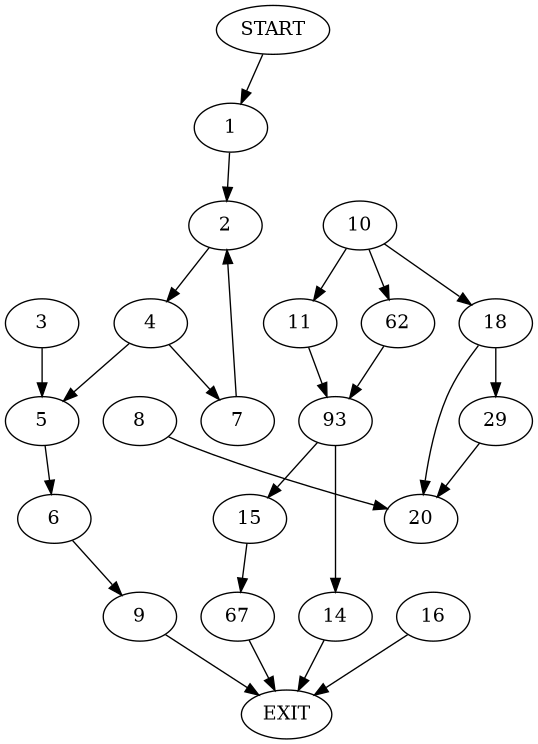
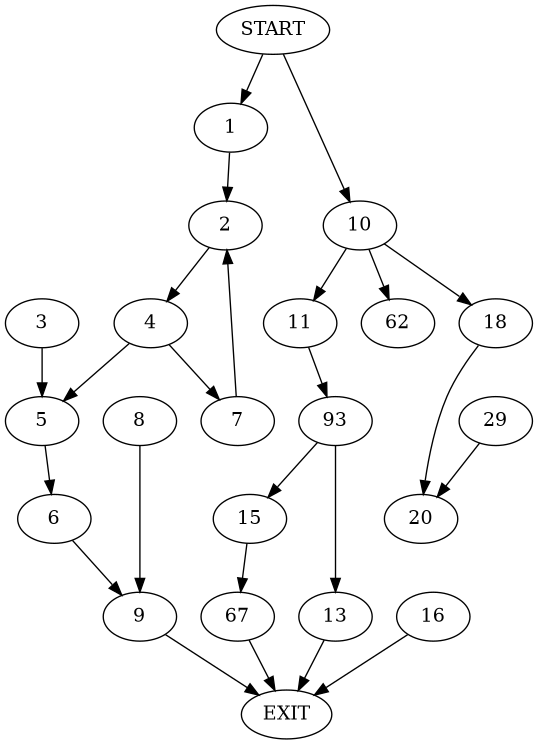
edge "START" -> "10": added
edge "62" -> "93": removed
edge "18" -> "29": removed
edge "8" -> "20": now "8" -> "9"
node "14": label "14" -> "13"
